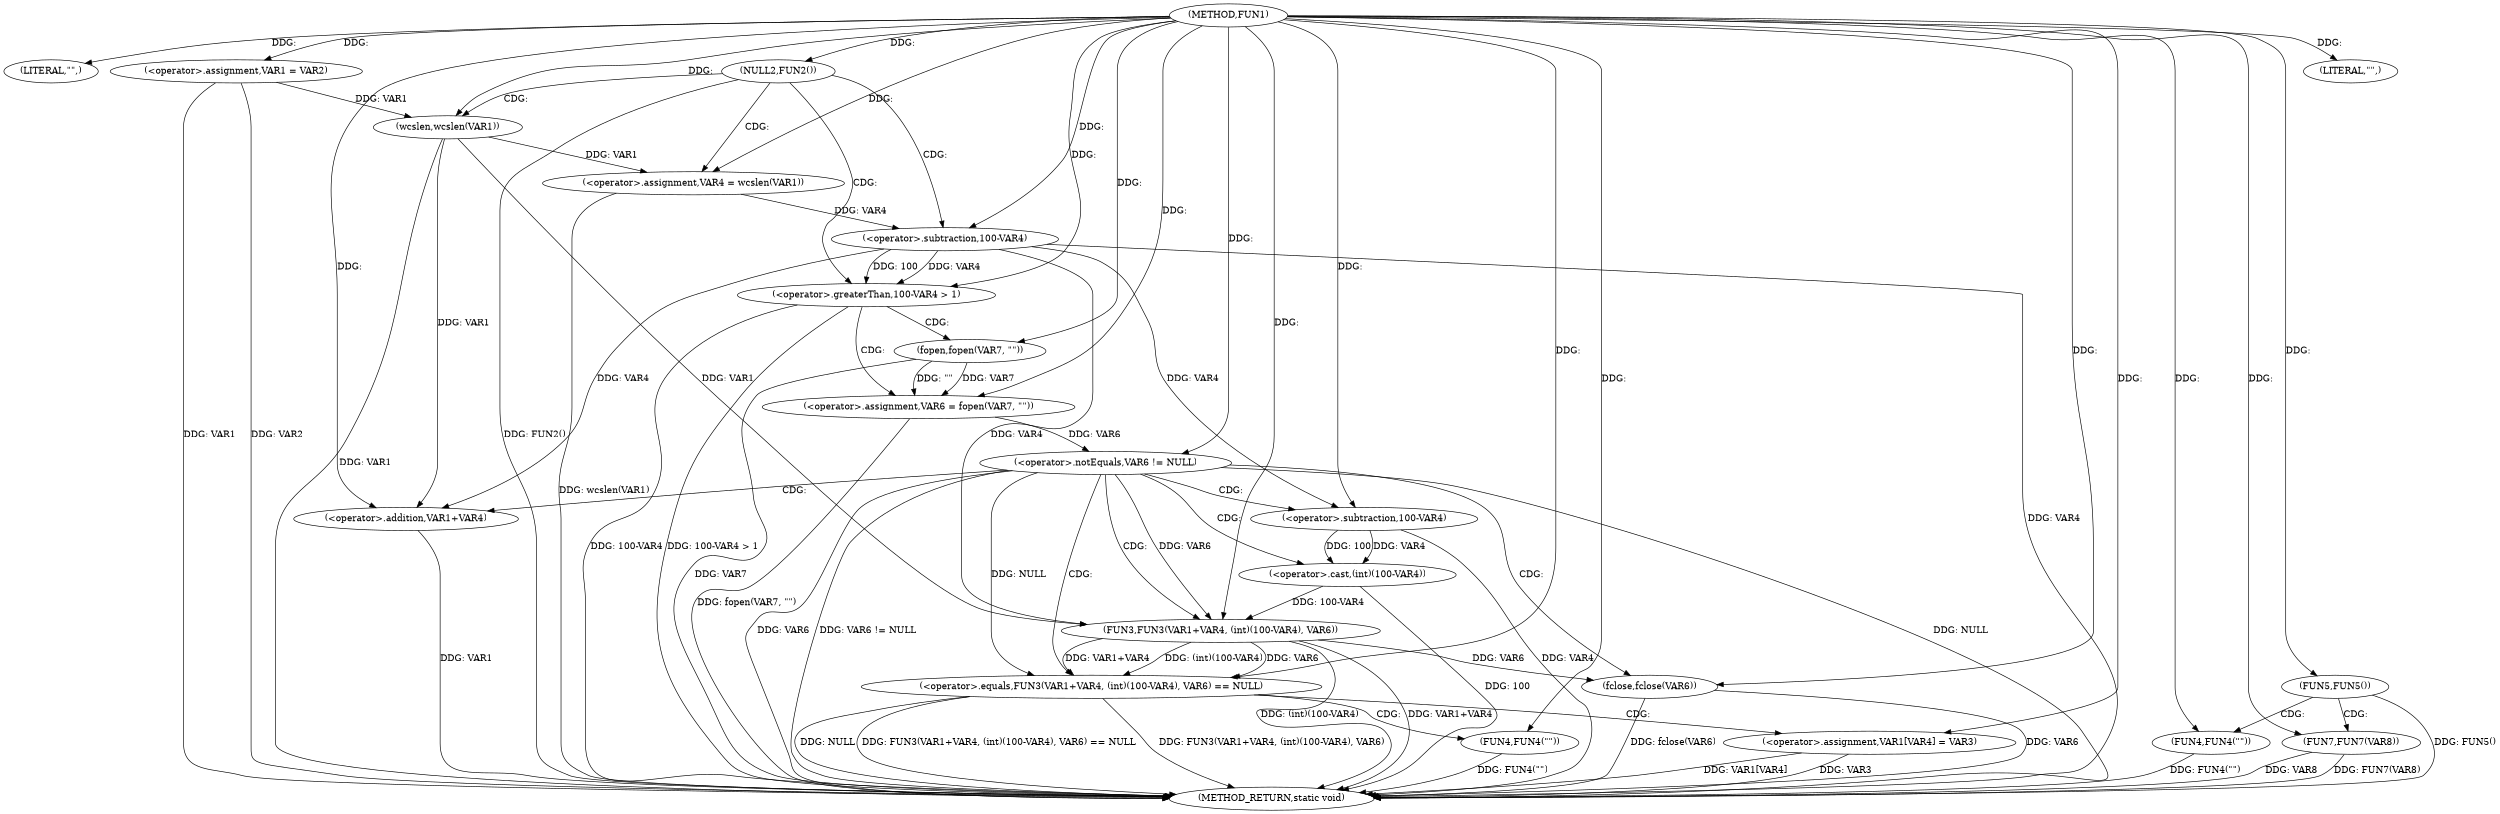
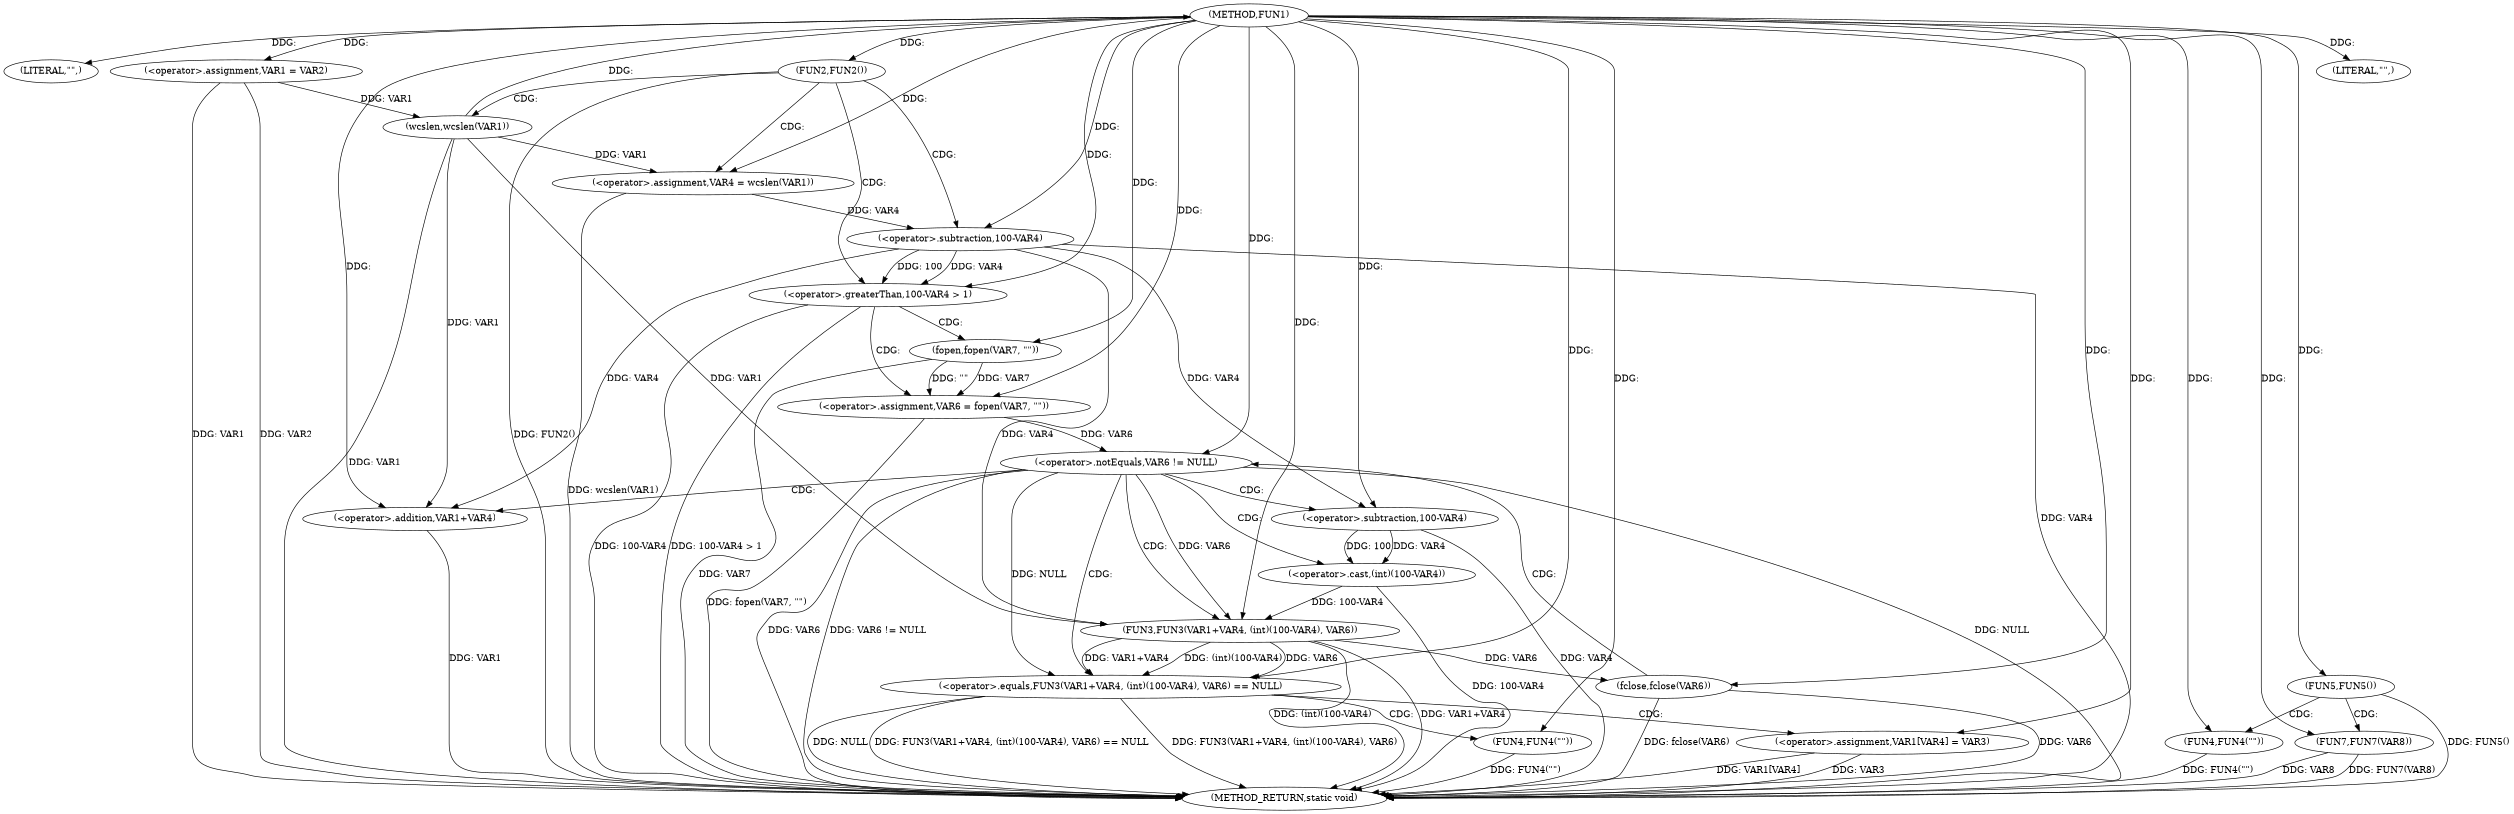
edge "(METHOD,FUN1)" -> "(wcslen,wcslen(VAR1))": reversed
node "(NULL2,FUN2())": label "(NULL2,FUN2())" -> "(FUN2,FUN2())"
edge "(<operator>.notEquals,VAR6 != NULL)" -> "(fclose,fclose(VAR6))": reversed
edge "(<operator>.cast,(int)(100-VAR4))" -> "(METHOD_RETURN,static void)": label "DDG: 100" -> "DDG: 100-VAR4"
